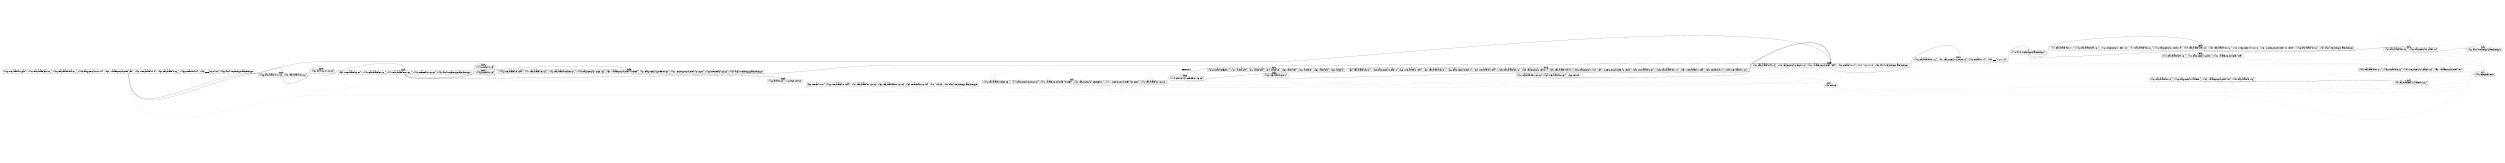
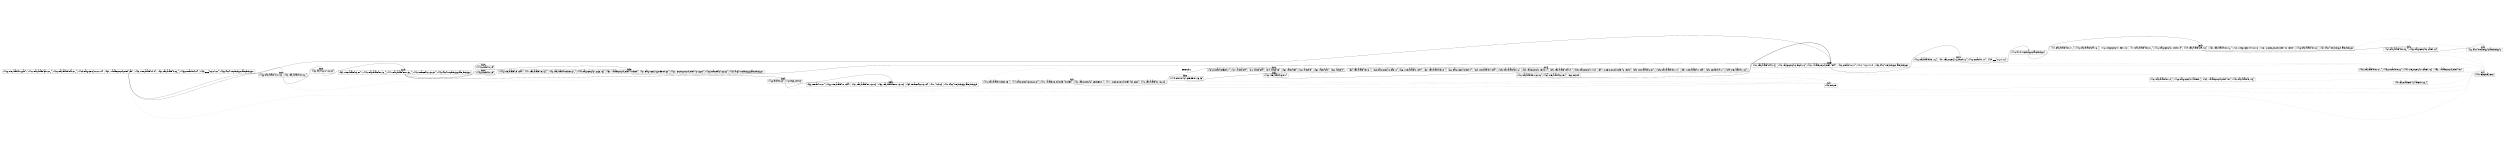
node "14411: read-variable['_299',v18,-]": removed
edge "14463: catch[err,v25]" -> "14465: constant[1.0,v27]": added
edge "14487: read-variable['res',v24,-]" -> "14491: call-res.addBoth [v24,'addBoth',v25,-]*": removed
